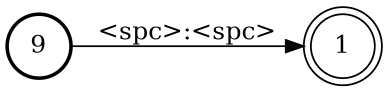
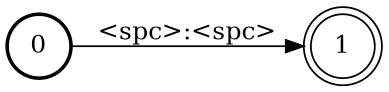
node "9": label "9" -> "0"
